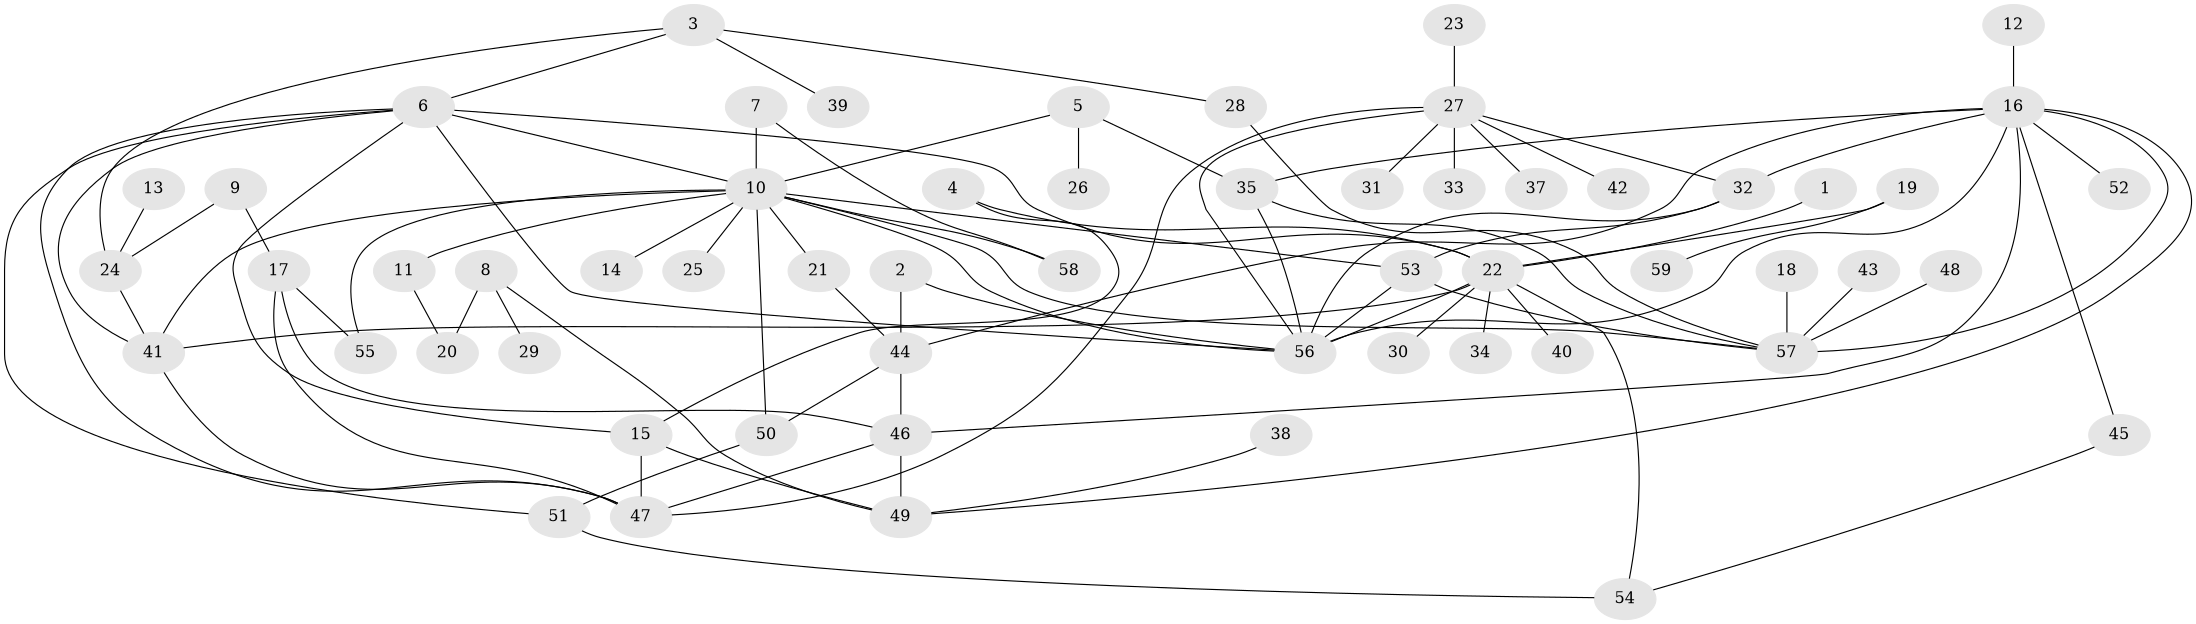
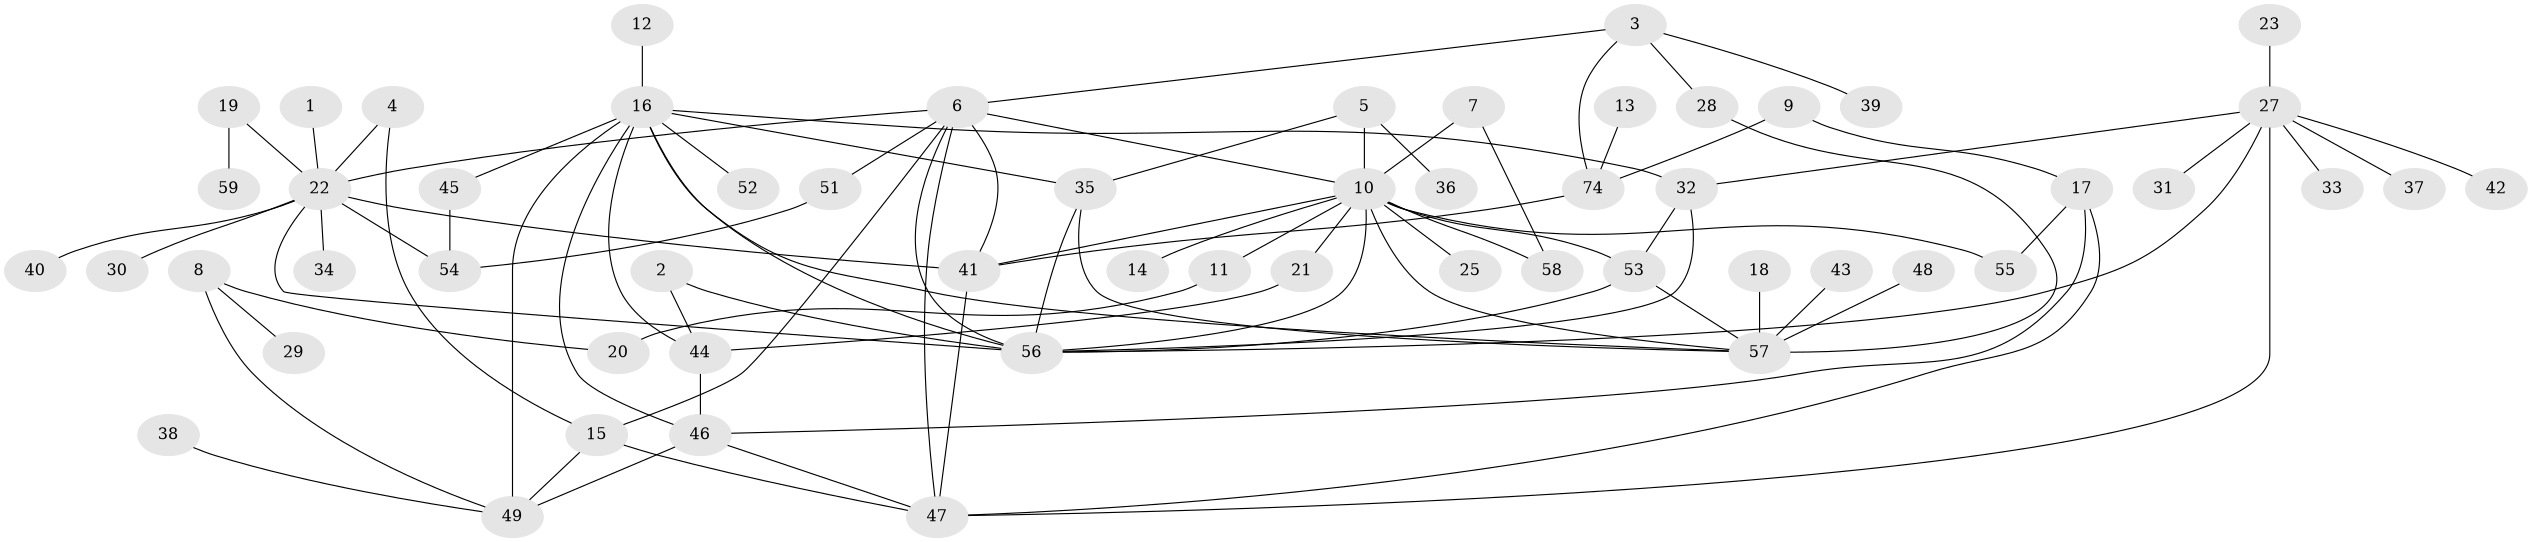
node "26": label "26" -> "36"
node "24": label "24" -> "74"
node "50": removed
